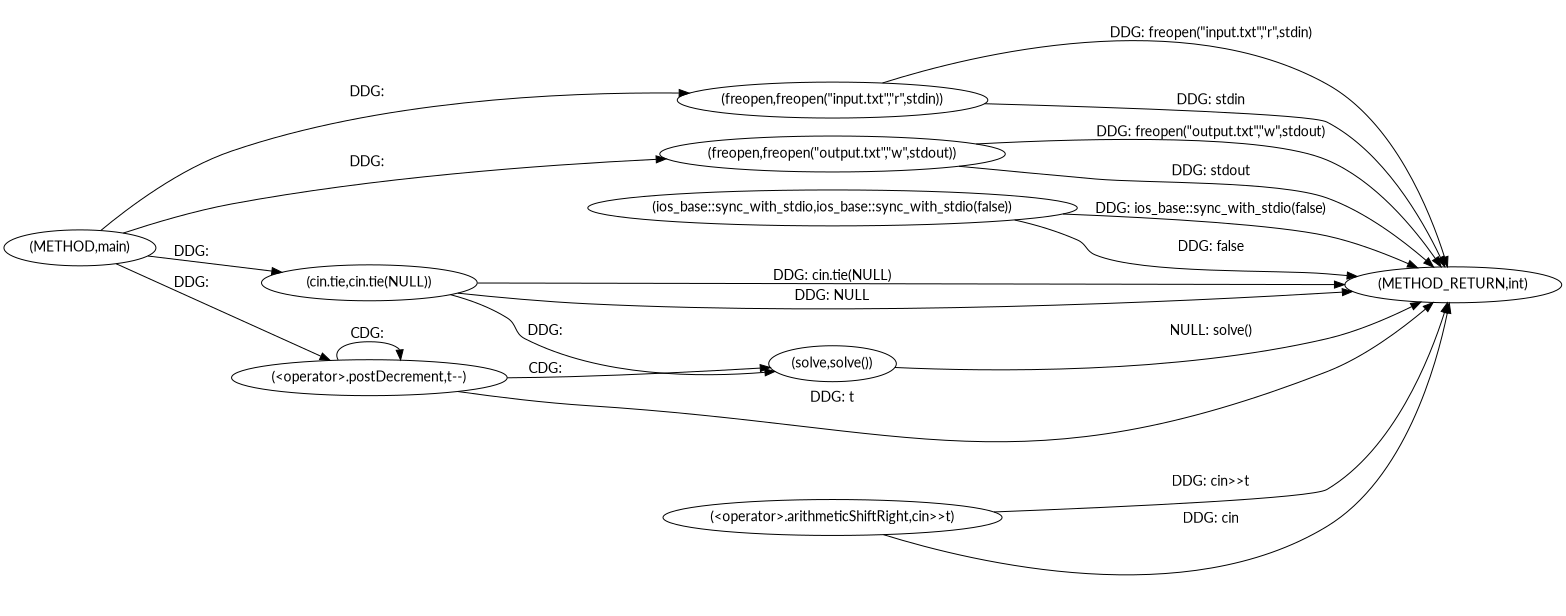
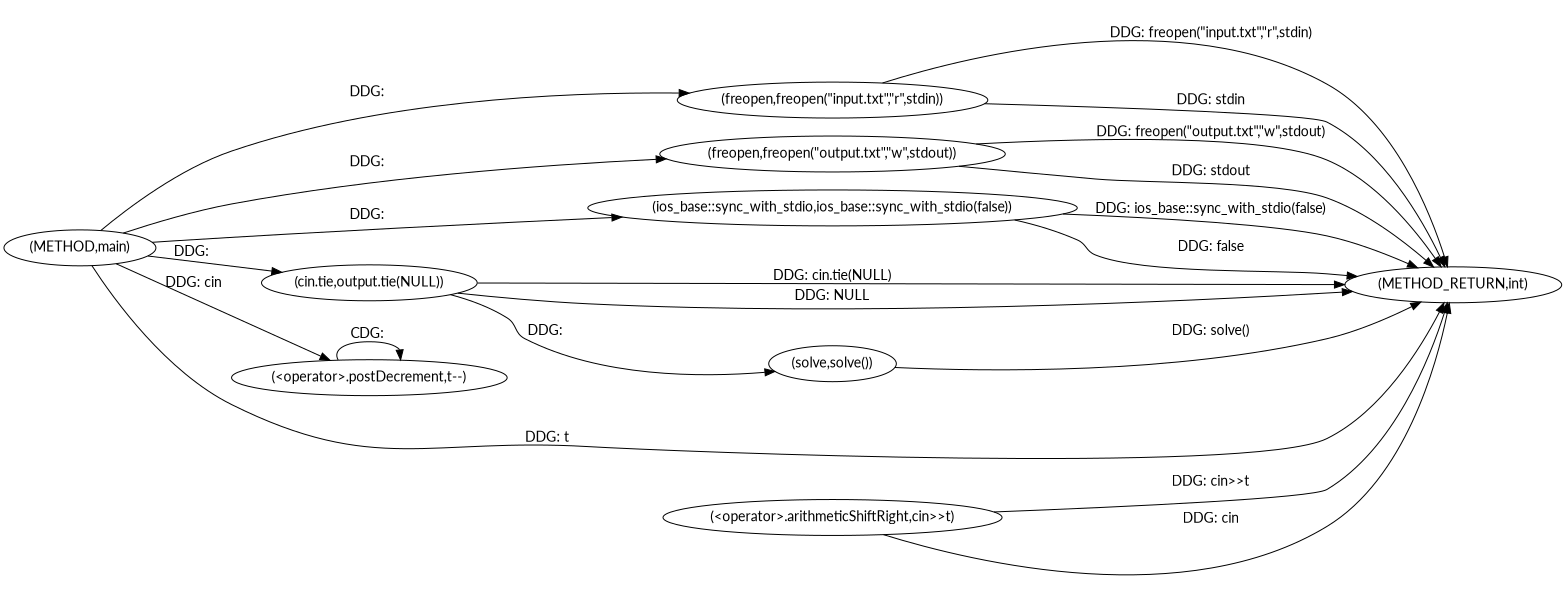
edge "(METHOD,main)" -> "(ios_base::sync_with_stdio,ios_base::sync_with_stdio(false))": added, label "DDG:"
edge "(METHOD,main)" -> "(<operator>.postDecrement,t--)": label "DDG: " -> "DDG: cin"
node "(cin.tie,cin.tie(NULL))": label "(cin.tie,cin.tie(NULL))" -> "(cin.tie,output.tie(NULL))"
edge "(solve,solve())" -> "(METHOD_RETURN,int)": label "NULL: solve()" -> "DDG: solve()"
edge "(<operator>.postDecrement,t--)" -> "(solve,solve())": removed, label "CDG:"
edge "(<operator>.postDecrement,t--)" -> "(METHOD_RETURN,int)": now "(METHOD,main)" -> "(METHOD_RETURN,int)"
